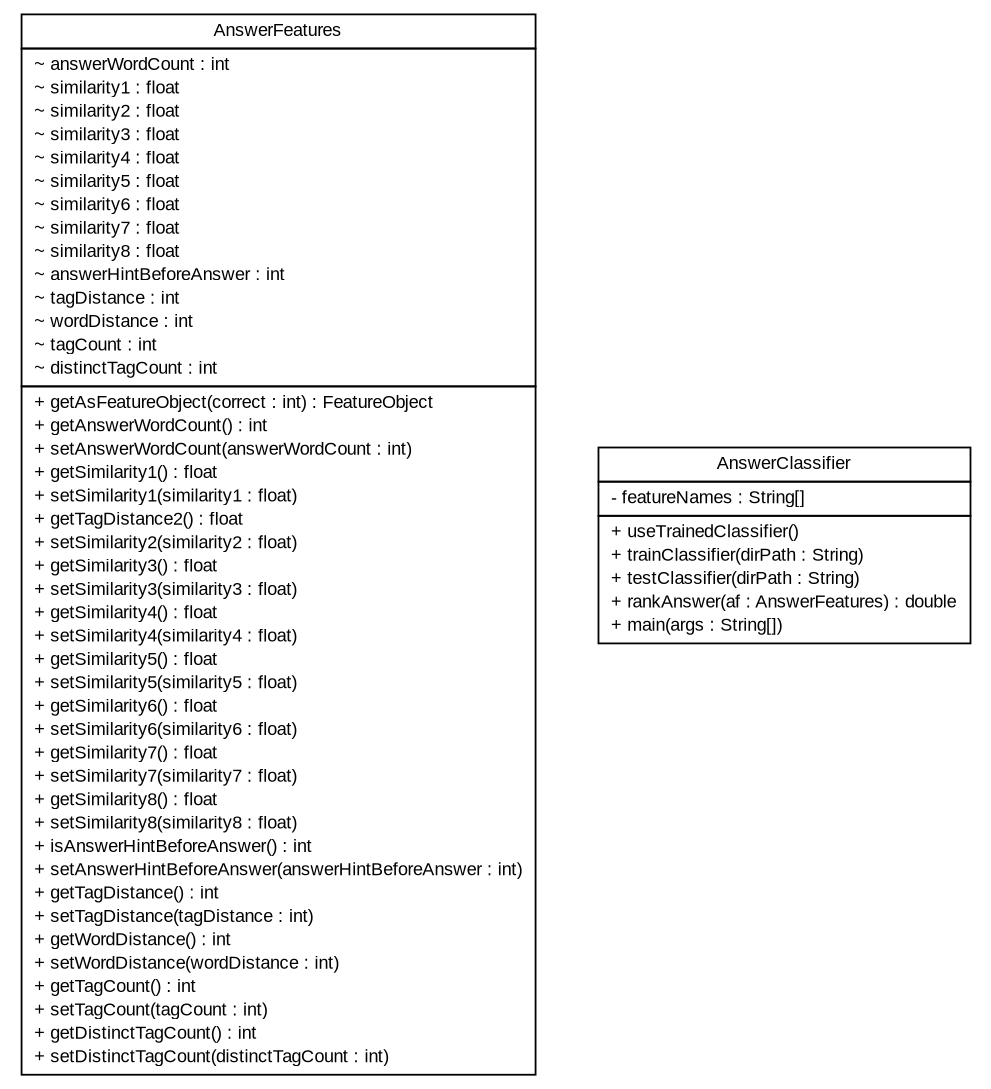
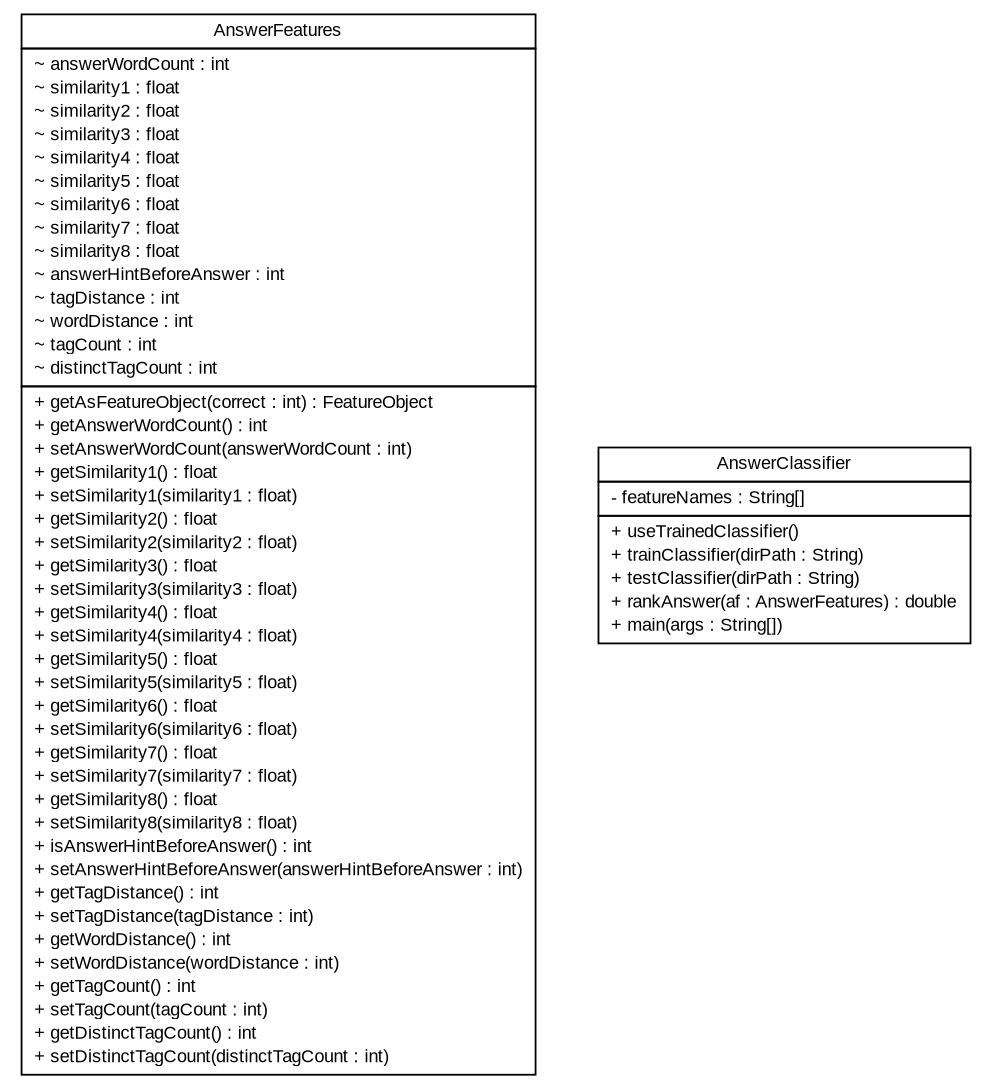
node "AnswerFeatures": text "+ getTagDistance2() : float" -> "+ getSimilarity2() : float"
